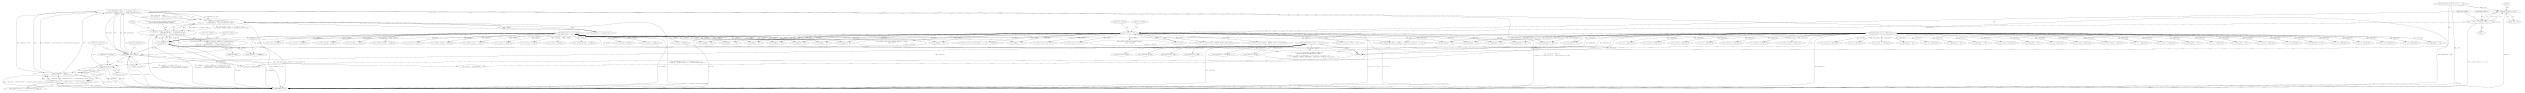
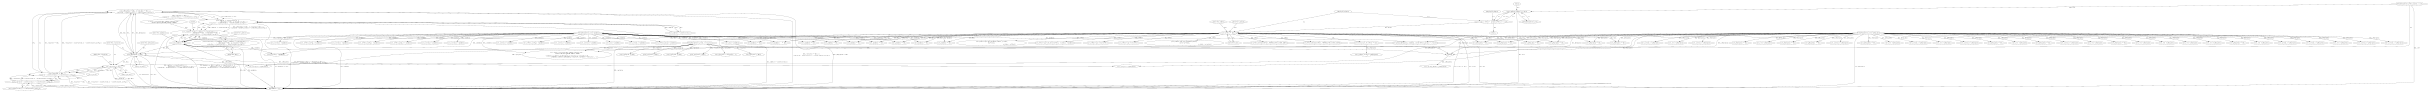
node "(Identifier,self)": label "(Identifier,self)" -> "(MethodParameterIn,self)"
edge "(MethodParameterIn,void *pReplyData)" -> "(Call,(effect_config_t *)pReplyData)": now "(ControlStructure,if (effect == NULL))" -> "(Call,(effect_config_t *)pReplyData)"
edge "(MethodParameterIn,void *pReplyData)" -> "(Call,(effect_param_t *)pReplyData)": now "1000100" -> "(Call,(effect_param_t *)pReplyData)"
edge "(MethodParameterIn,void *pReplyData)" -> "1000100": label "AST: " -> "DDG: pReplyData"
edge "(Call,* effect = (preproc_effect_t *) self)" -> "(MethodReturn,int)": removed, label "DDG: (preproc_effect_t *) self"
